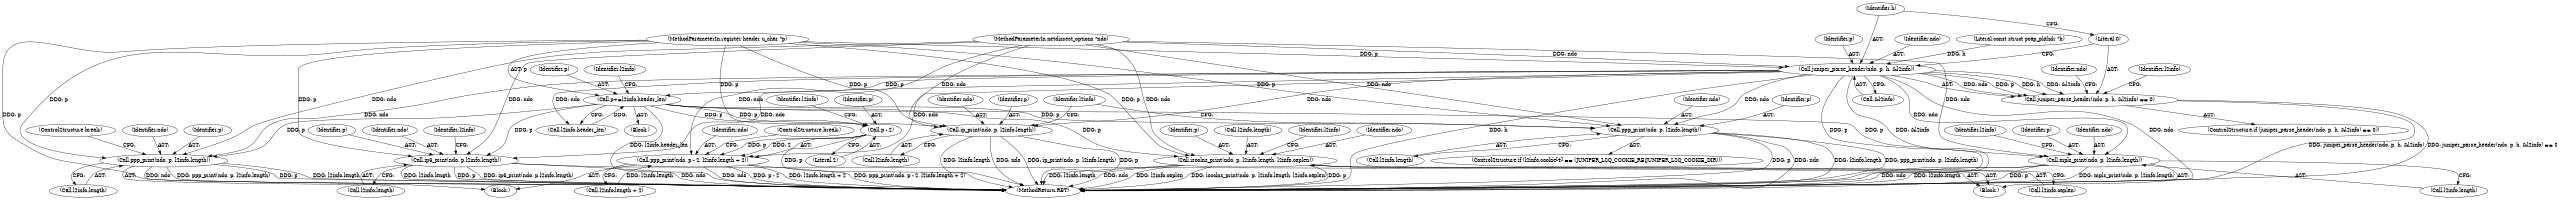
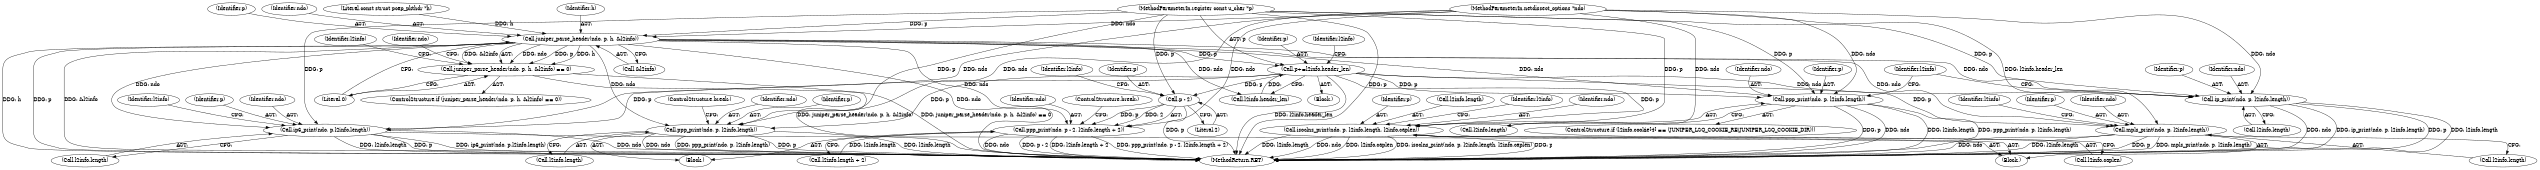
edge "(Identifier,h)" -> "(Literal,0)": now "(Call,juniper_parse_header(ndo, p, h, &l2info) == 0)" -> "(Literal,0)"
node "(MethodParameterIn,register header u_char *p)": label "(MethodParameterIn,register header u_char *p)" -> "(MethodParameterIn,register const u_char *p)"
edge "(MethodParameterIn,netdissect_options *ndo)" -> "(Call,mpls_print(ndo, p, l2info.length))": label "DDG: ndo" -> "DDG: l2info.header_len"
edge "(Call,p+=l2info.header_len)" -> "(Call,ip_print(ndo, p, l2info.length))": label "DDG: p" -> "DDG: ndo"
